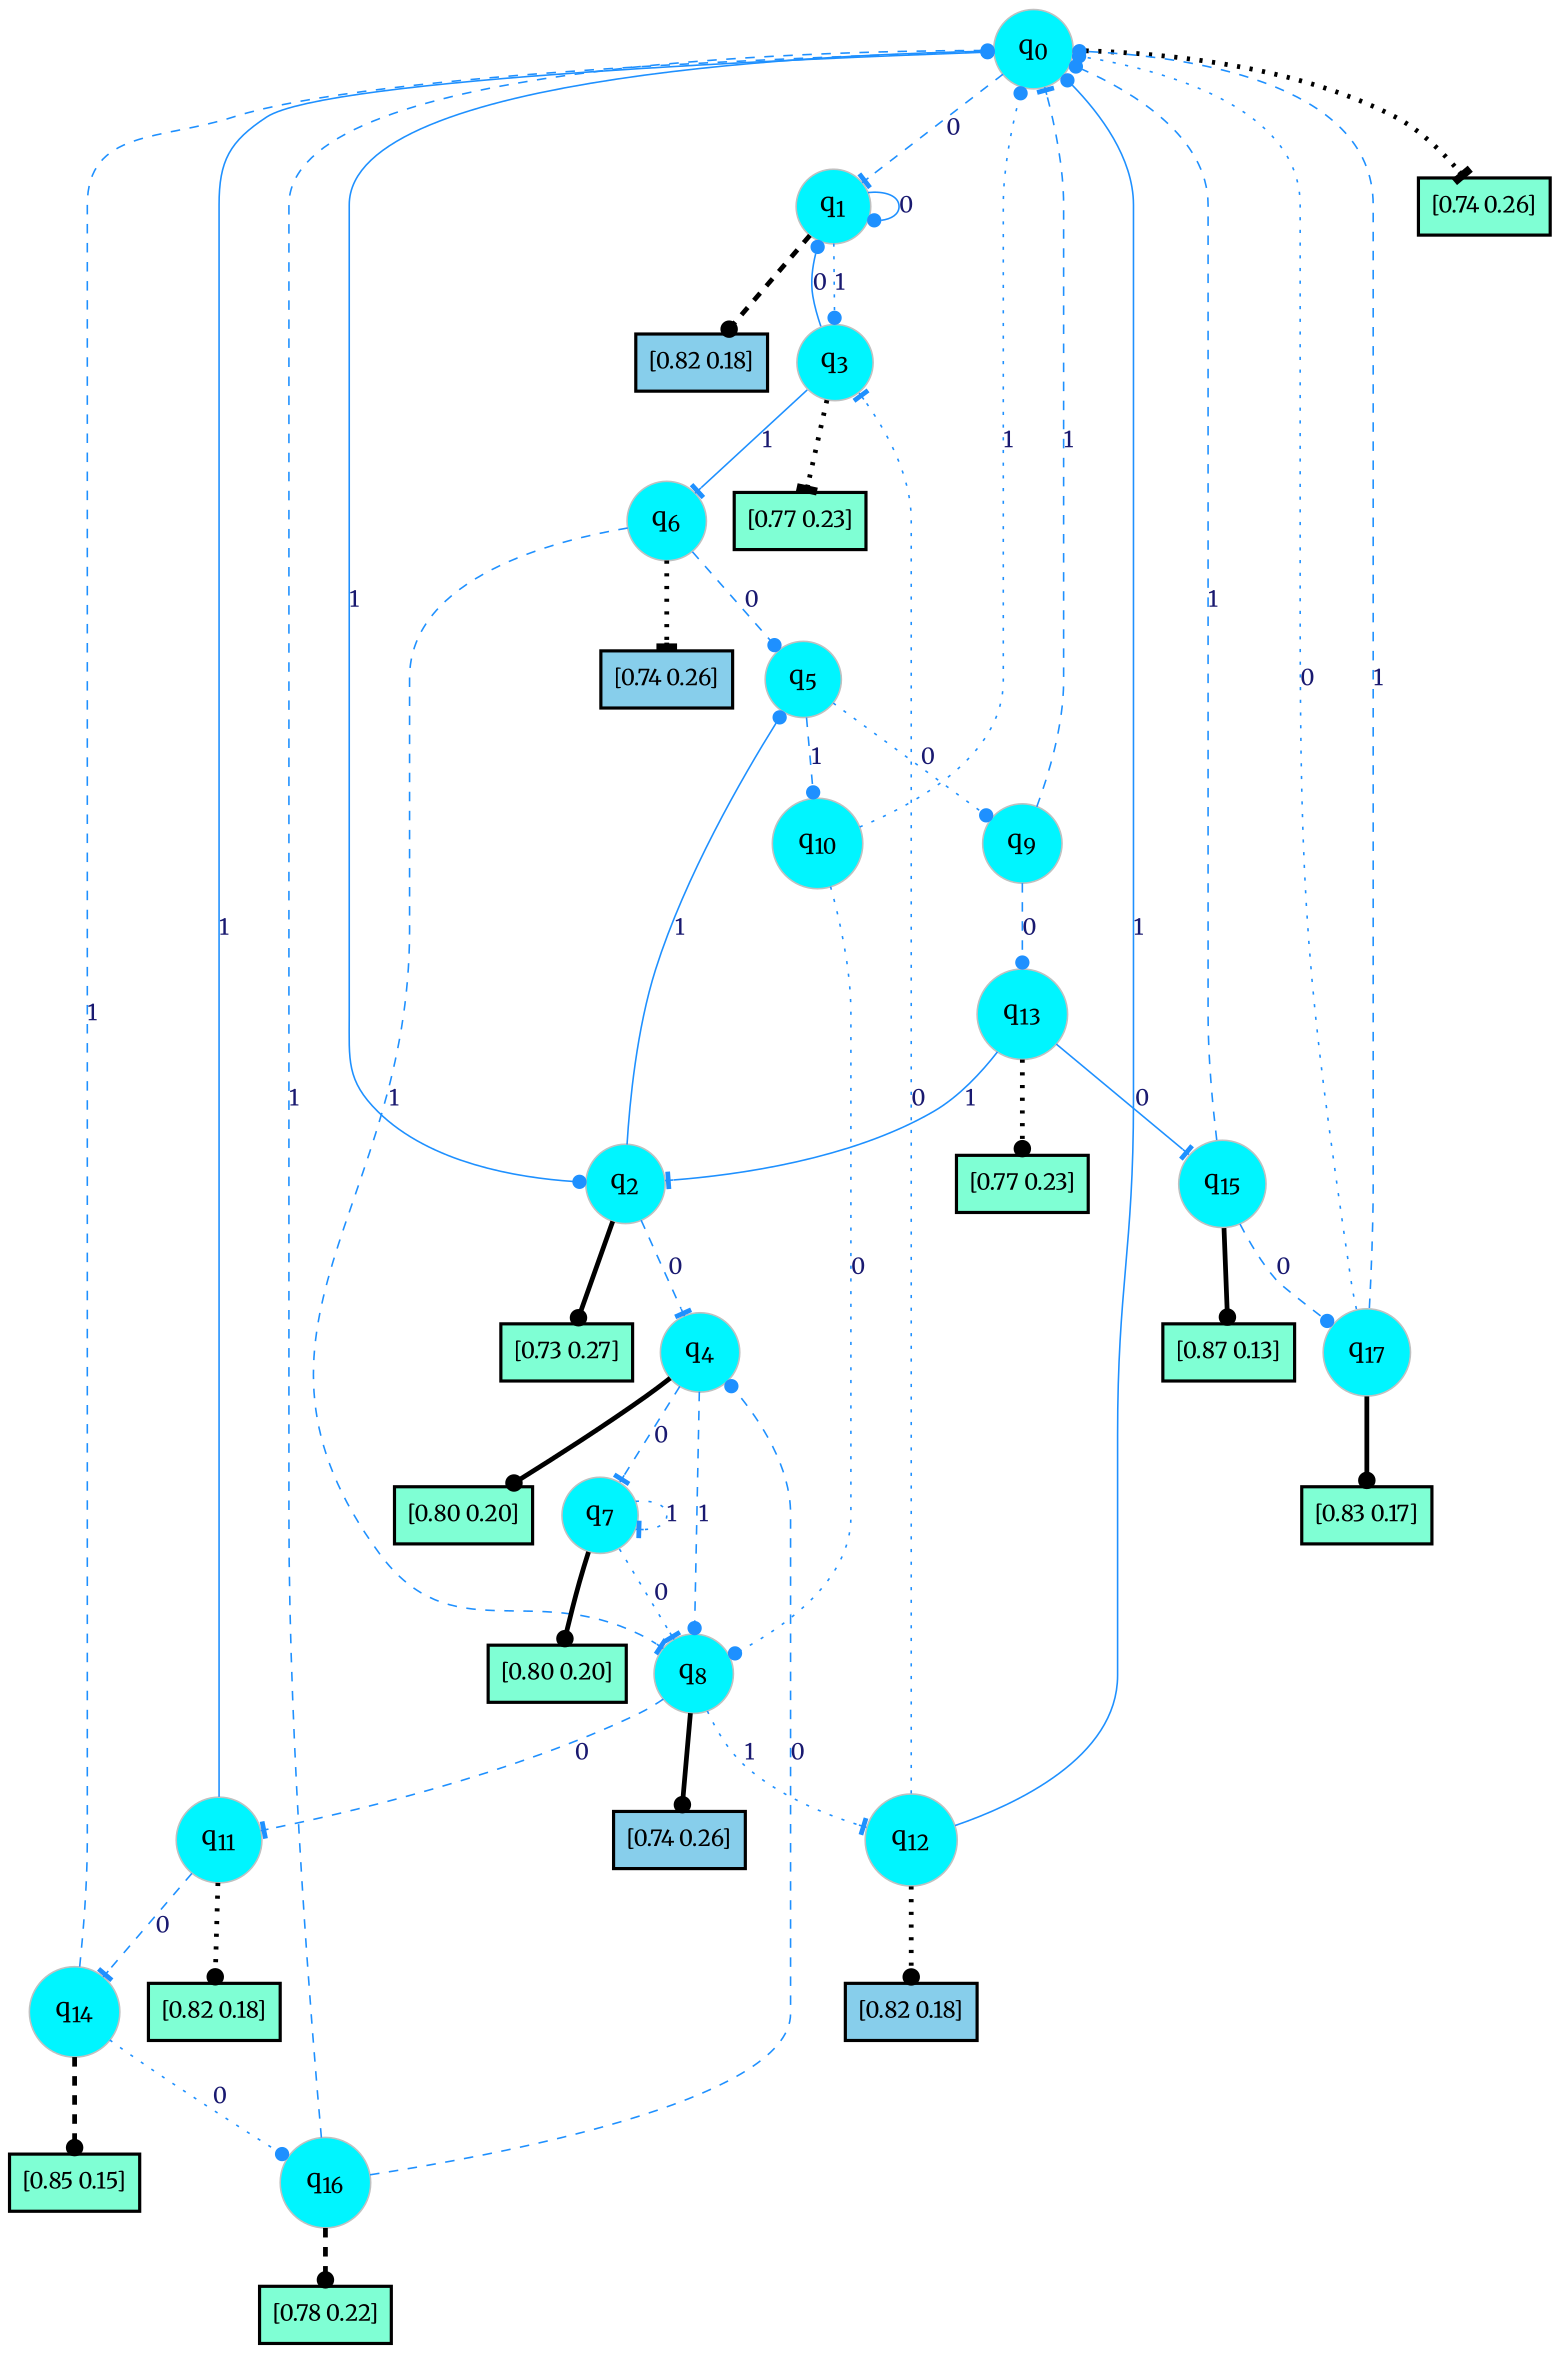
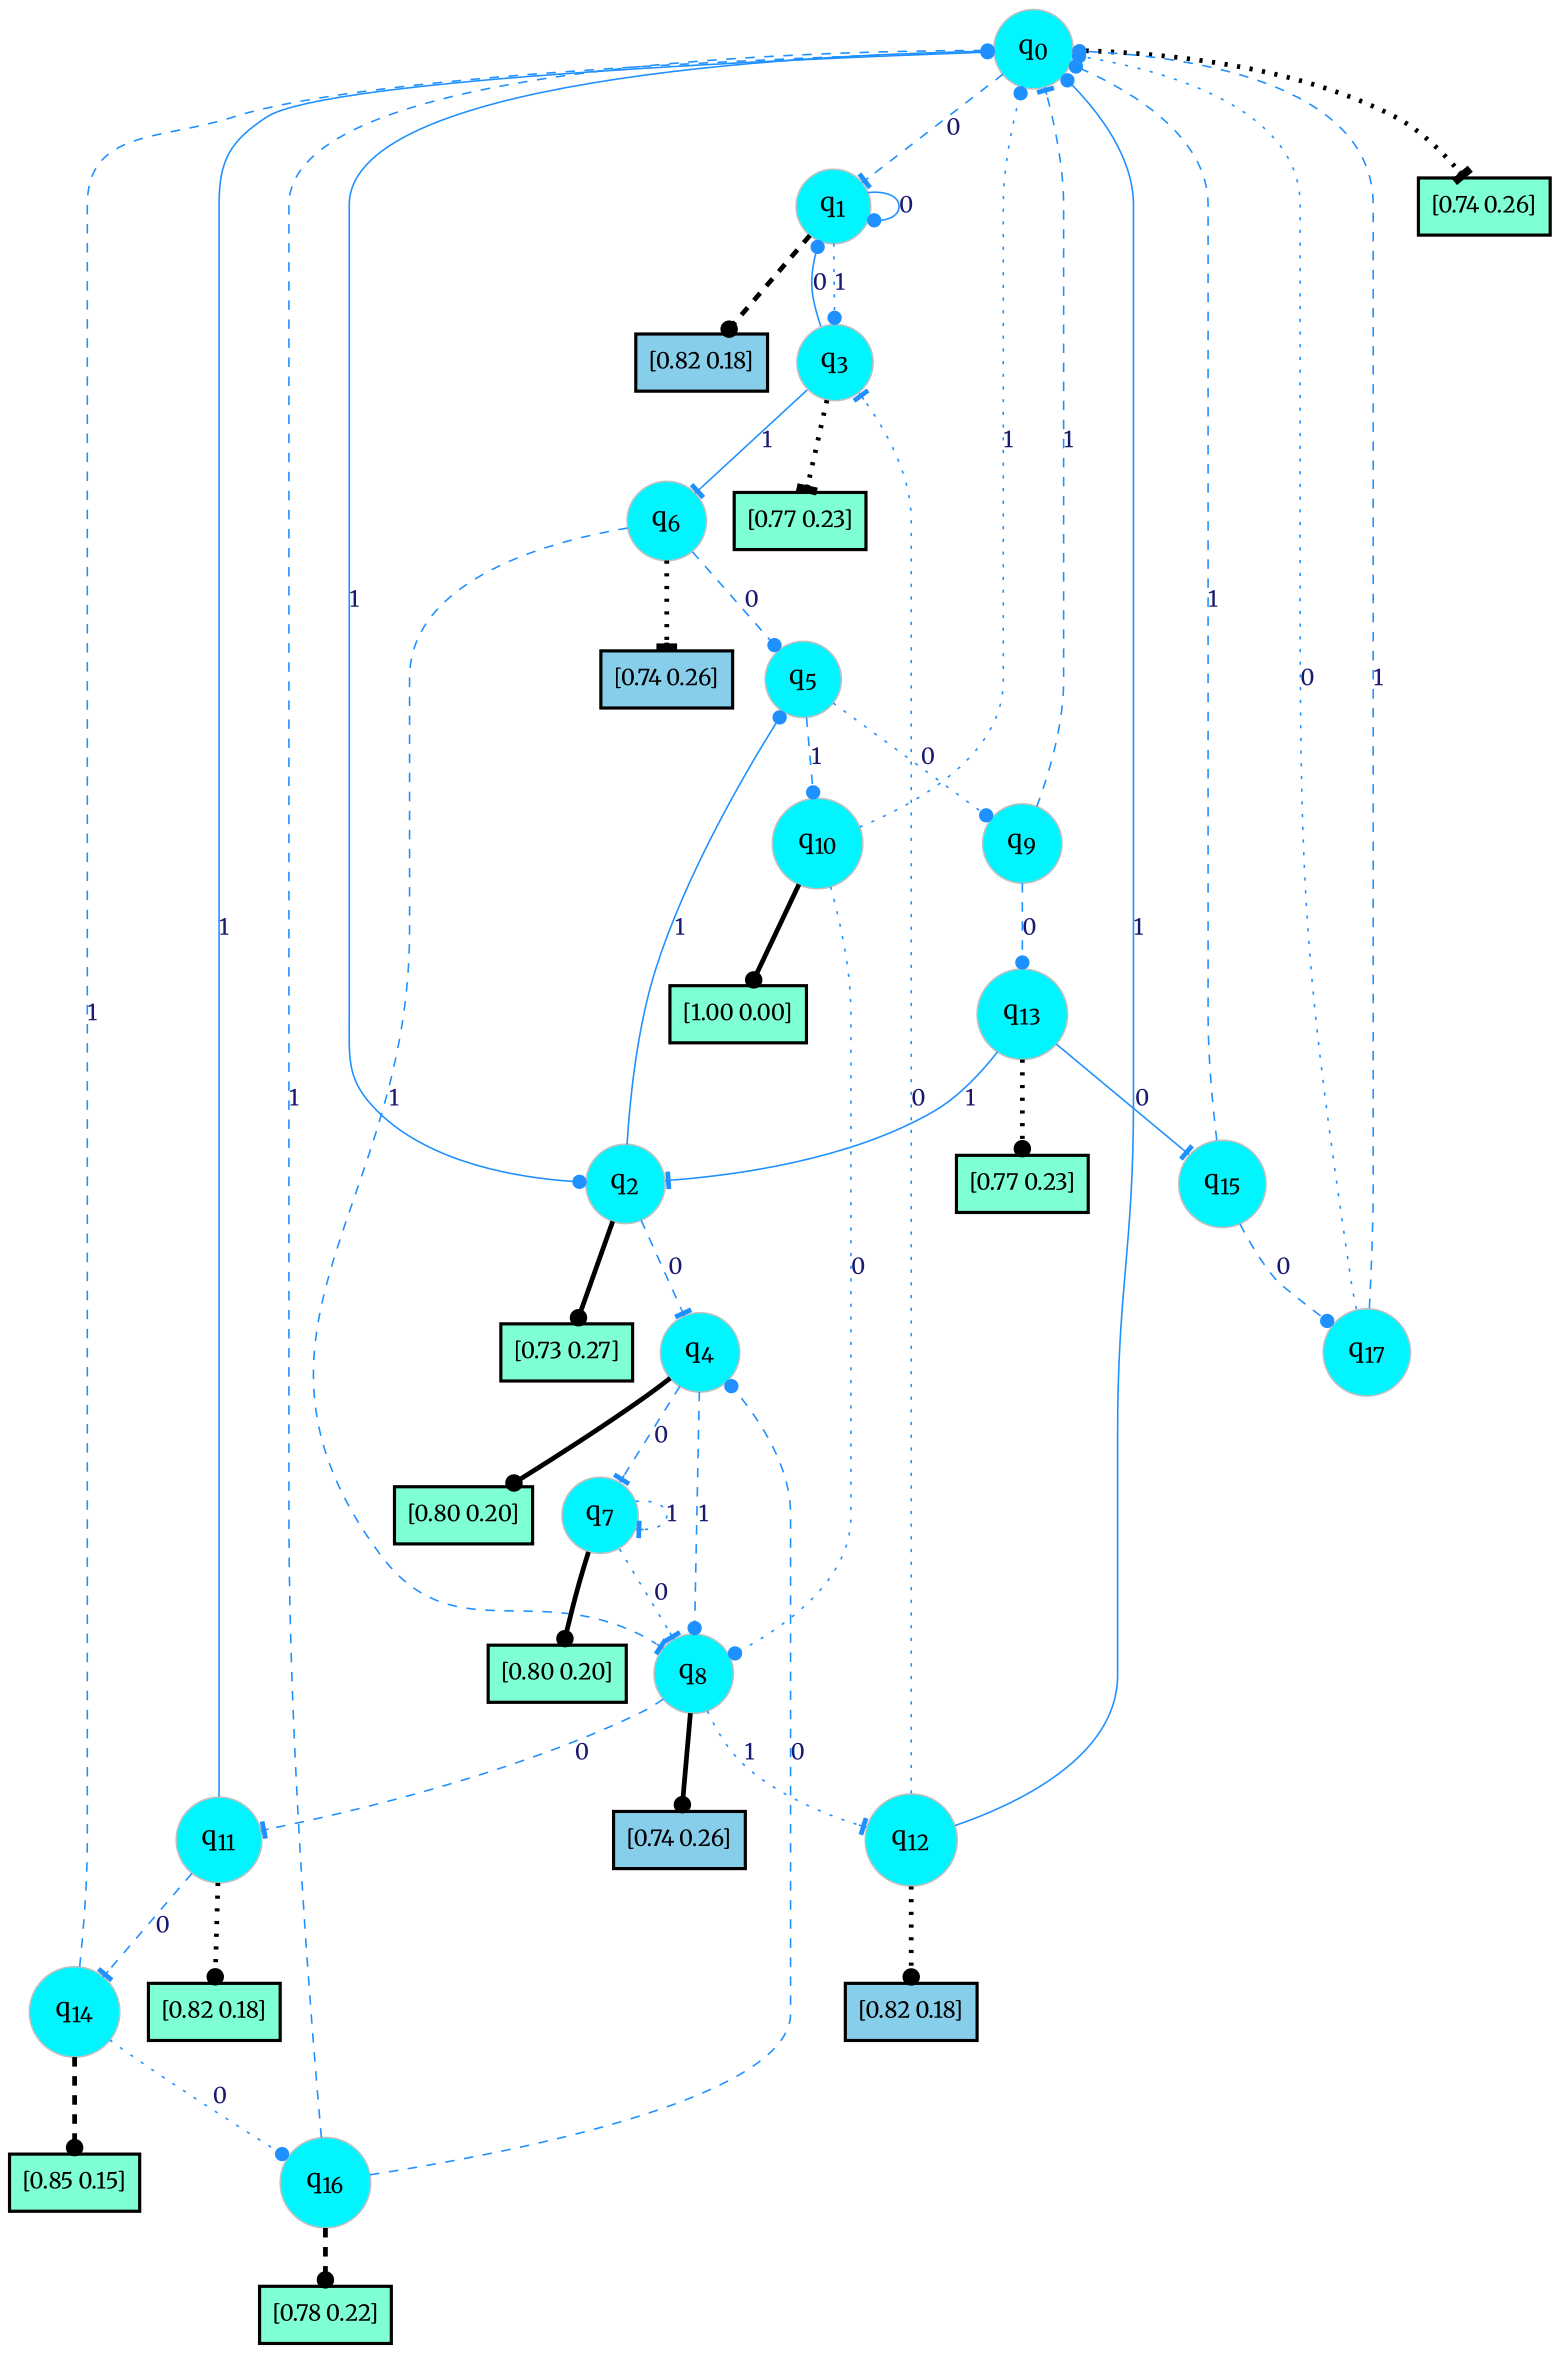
node "[1.00 0.00]": added
node "[0.87 0.13]": removed
node "[0.83 0.17]": removed
